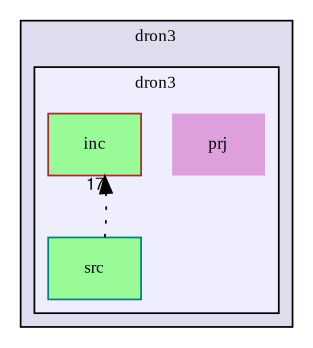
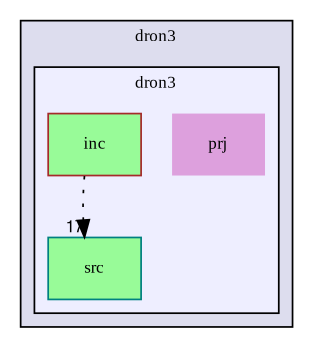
edge "src" -> "inc": reversed
